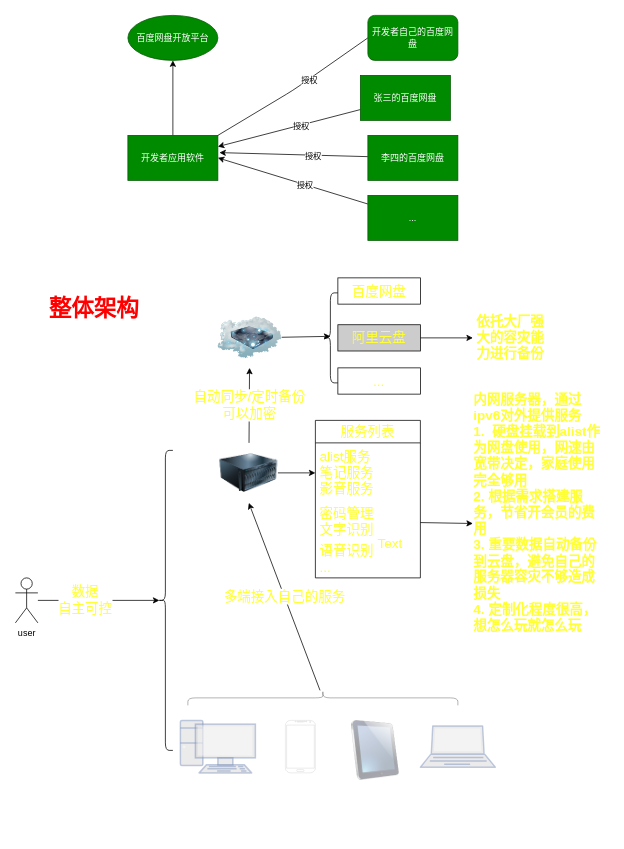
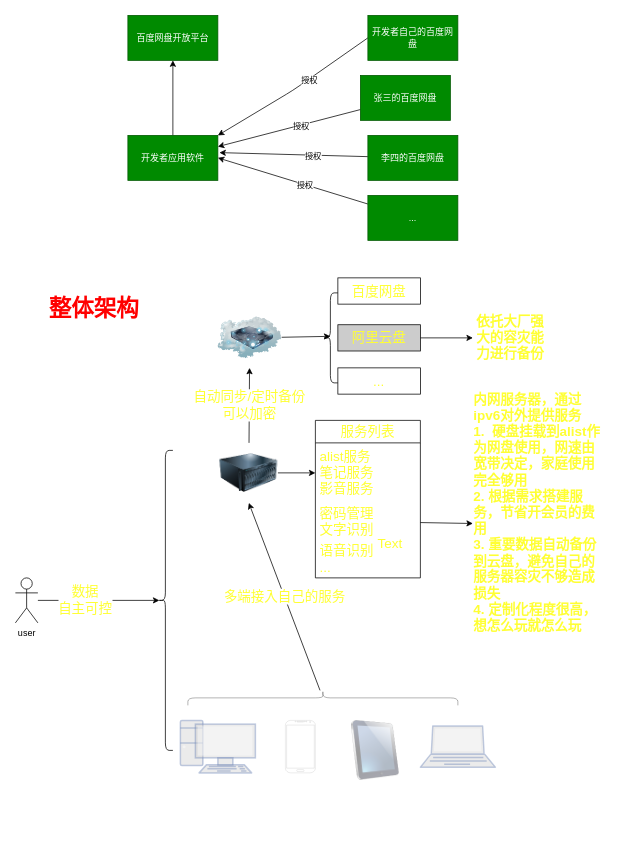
node "百度网盘开放平台": shape ellipse -> rectangle
node "开发者自己的百度网盘": shape rounded rectangle -> rectangle
edge "开发者自己的百度网盘" -- "开发者应用软件": arrowhead none -> classic
